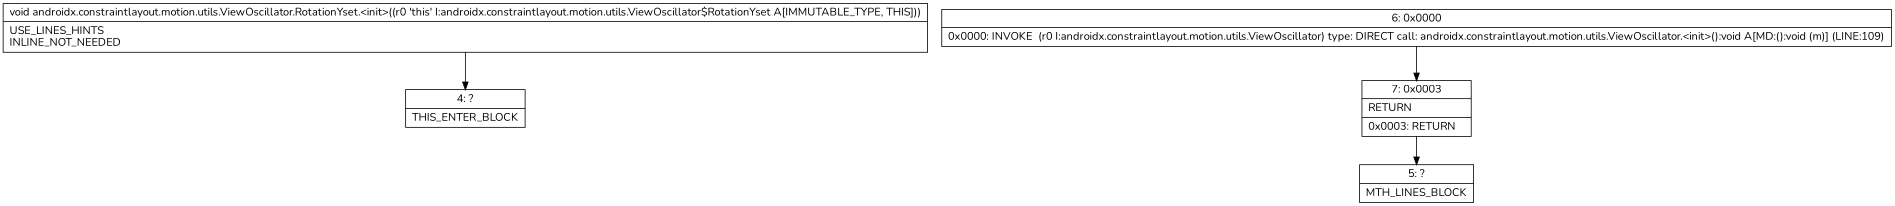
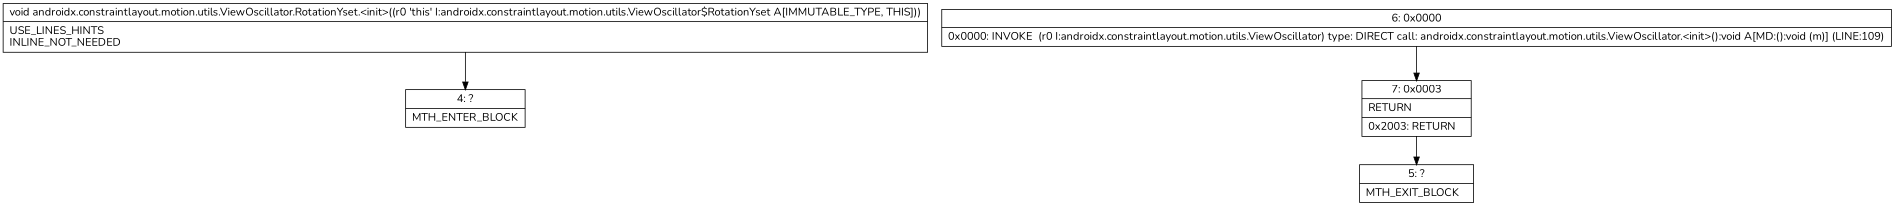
node "4: ?": text "THIS_ENTER_BLOCK" -> "MTH_ENTER_BLOCK"
node "7: 0x0003": text "0x0003: RETURN" -> "0x2003: RETURN"
node "5: ?": text "MTH_LINES_BLOCK" -> "MTH_EXIT_BLOCK"
